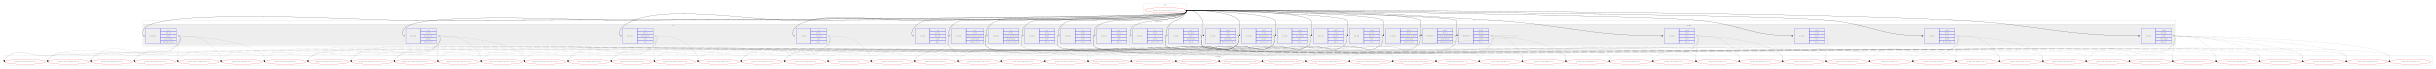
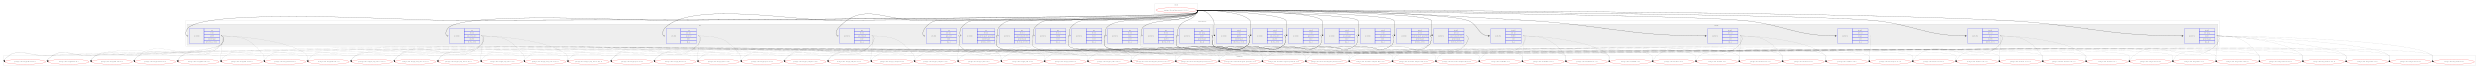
node "portage://dev-ml/ppxlib-0.29.0-r1": added
